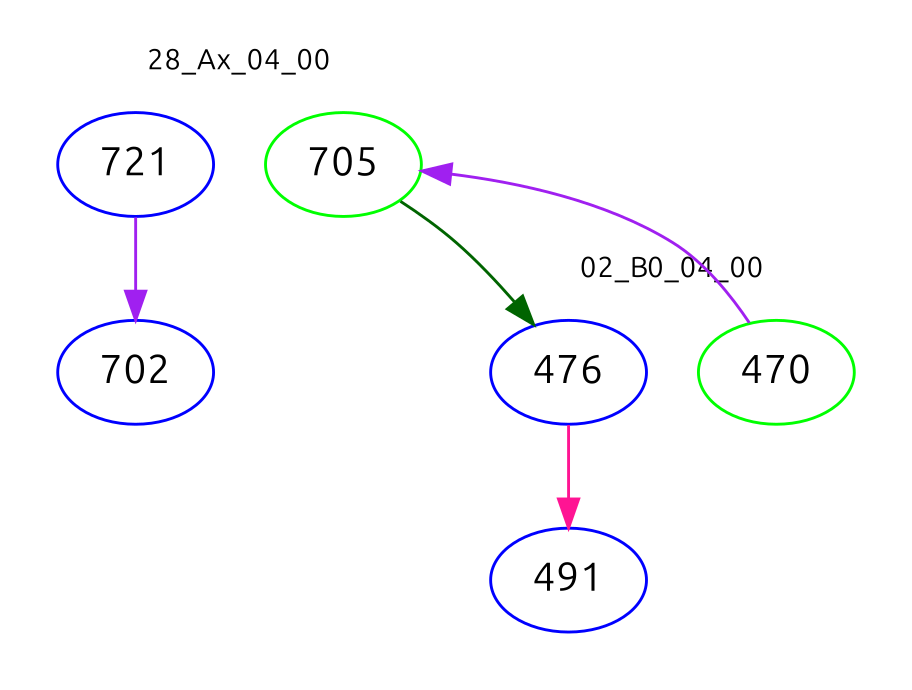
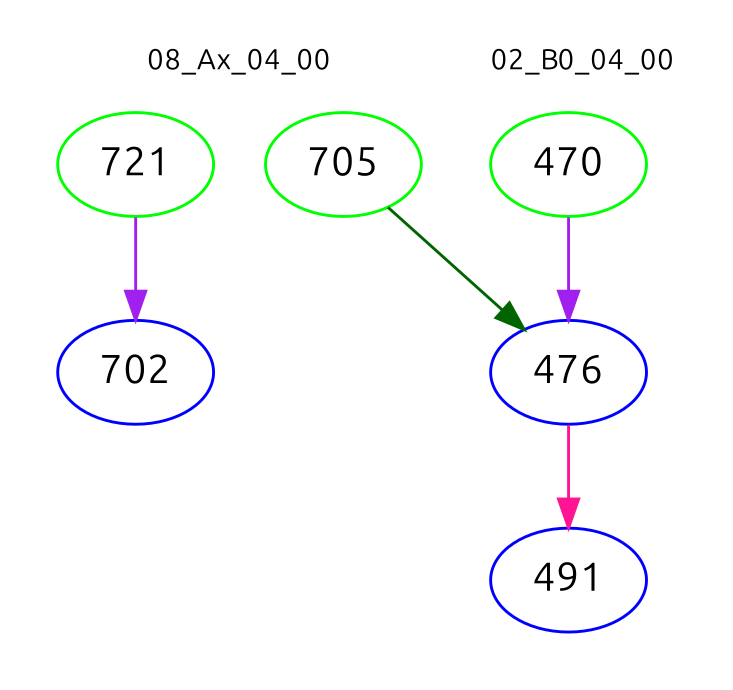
cluster "28_Ax_04_00": label "28_Ax_04_00" -> "08_Ax_04_00"
node "721": color blue -> green
edge "470" -> "705": now "470" -> "476"
